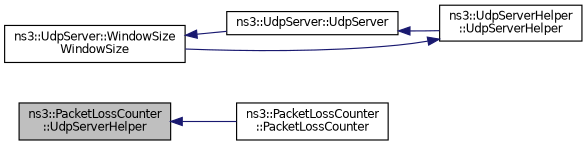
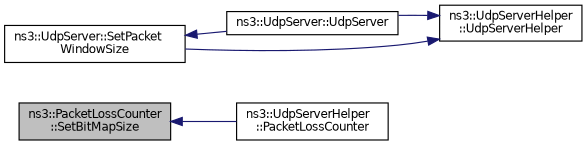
edge "ns3::UdpServerHelper ::UdpServerHelper" -> "ns3::UdpServer::UdpServer": reversed
node "ns3::UdpServer::WindowSize WindowSize": label "ns3::UdpServer::WindowSize WindowSize" -> "ns3::UdpServer::SetPacket WindowSize"
node "ns3::PacketLossCounter ::UdpServerHelper": label "ns3::PacketLossCounter ::UdpServerHelper" -> "ns3::PacketLossCounter ::SetBitMapSize"
node "ns3::PacketLossCounter ::PacketLossCounter": label "ns3::PacketLossCounter ::PacketLossCounter" -> "ns3::UdpServerHelper ::PacketLossCounter"
